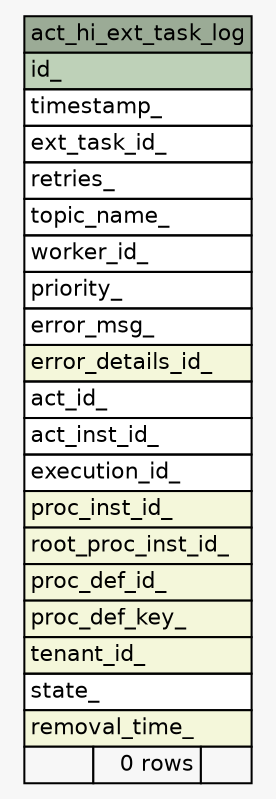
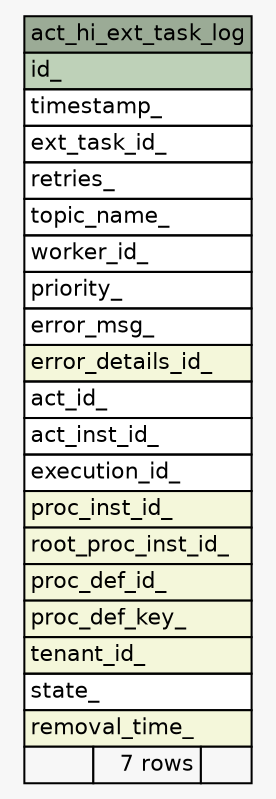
node "act_hi_ext_task_log": text "0 rows" -> "7 rows"
